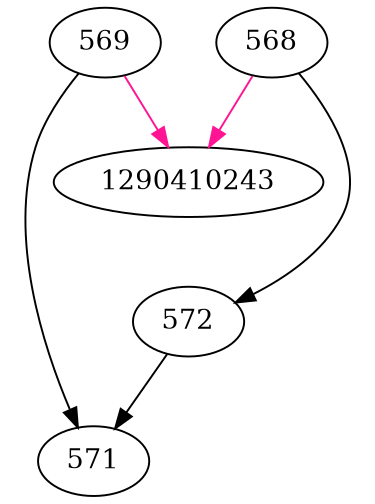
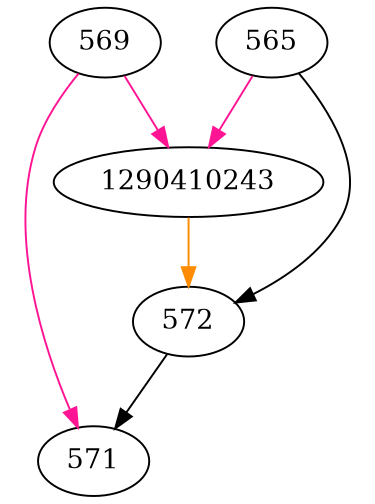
node "568": label "568" -> "565"
edge "569" -> "571": color black -> deeppink
edge "1290410243" -> "572": added
